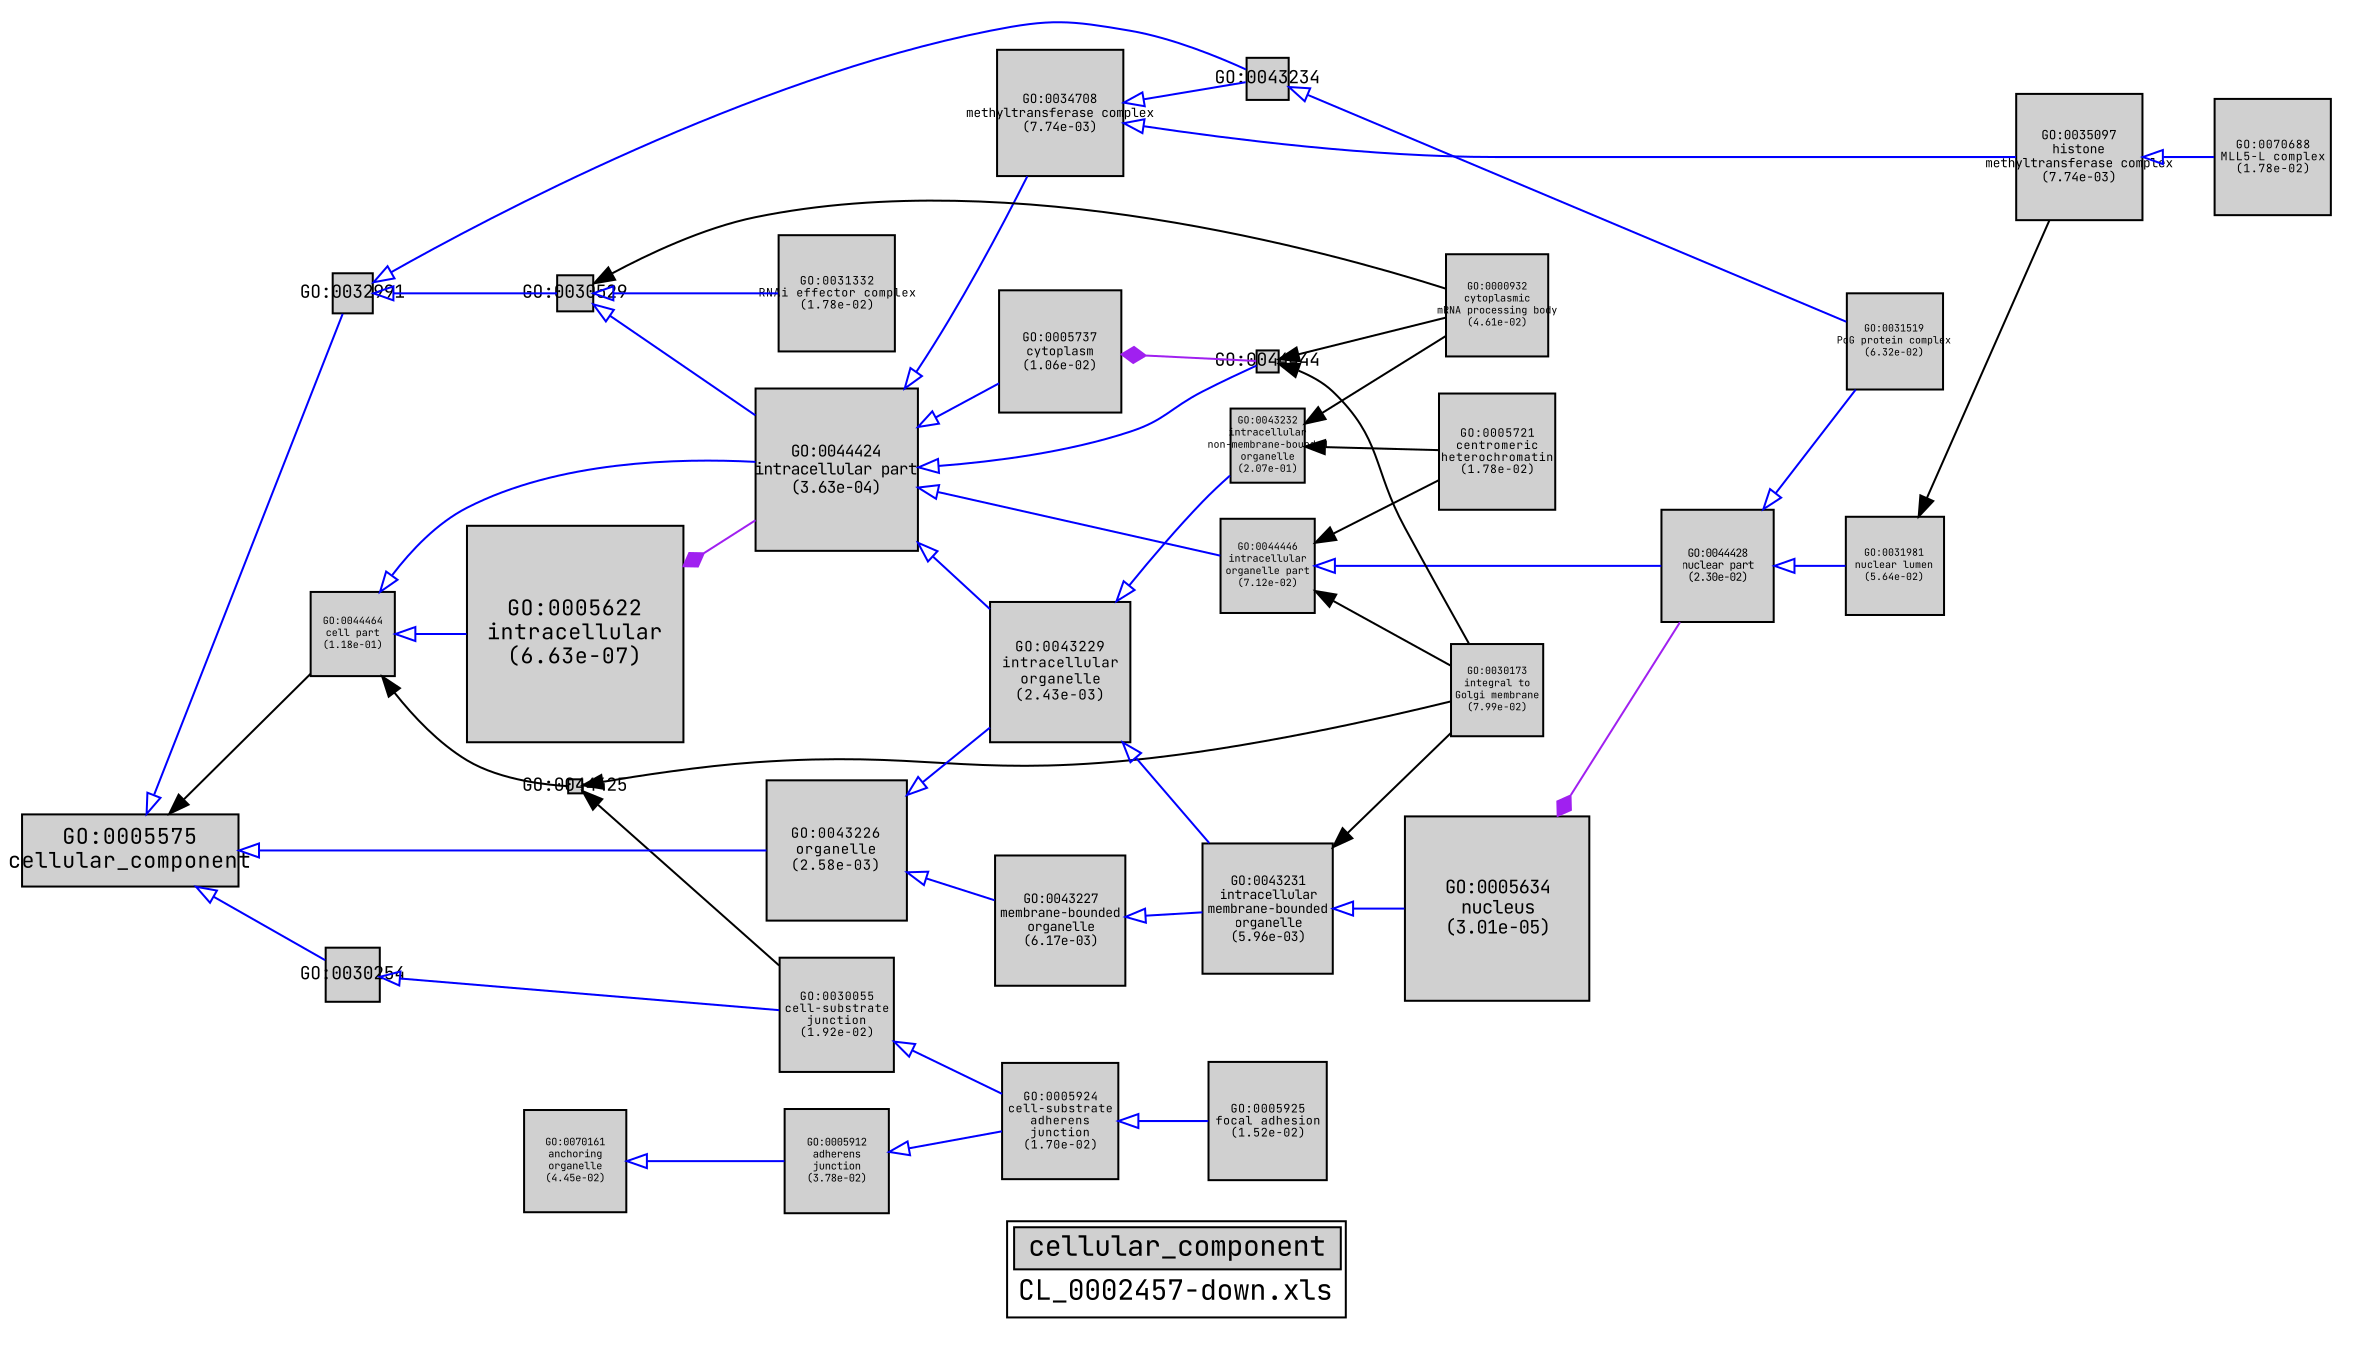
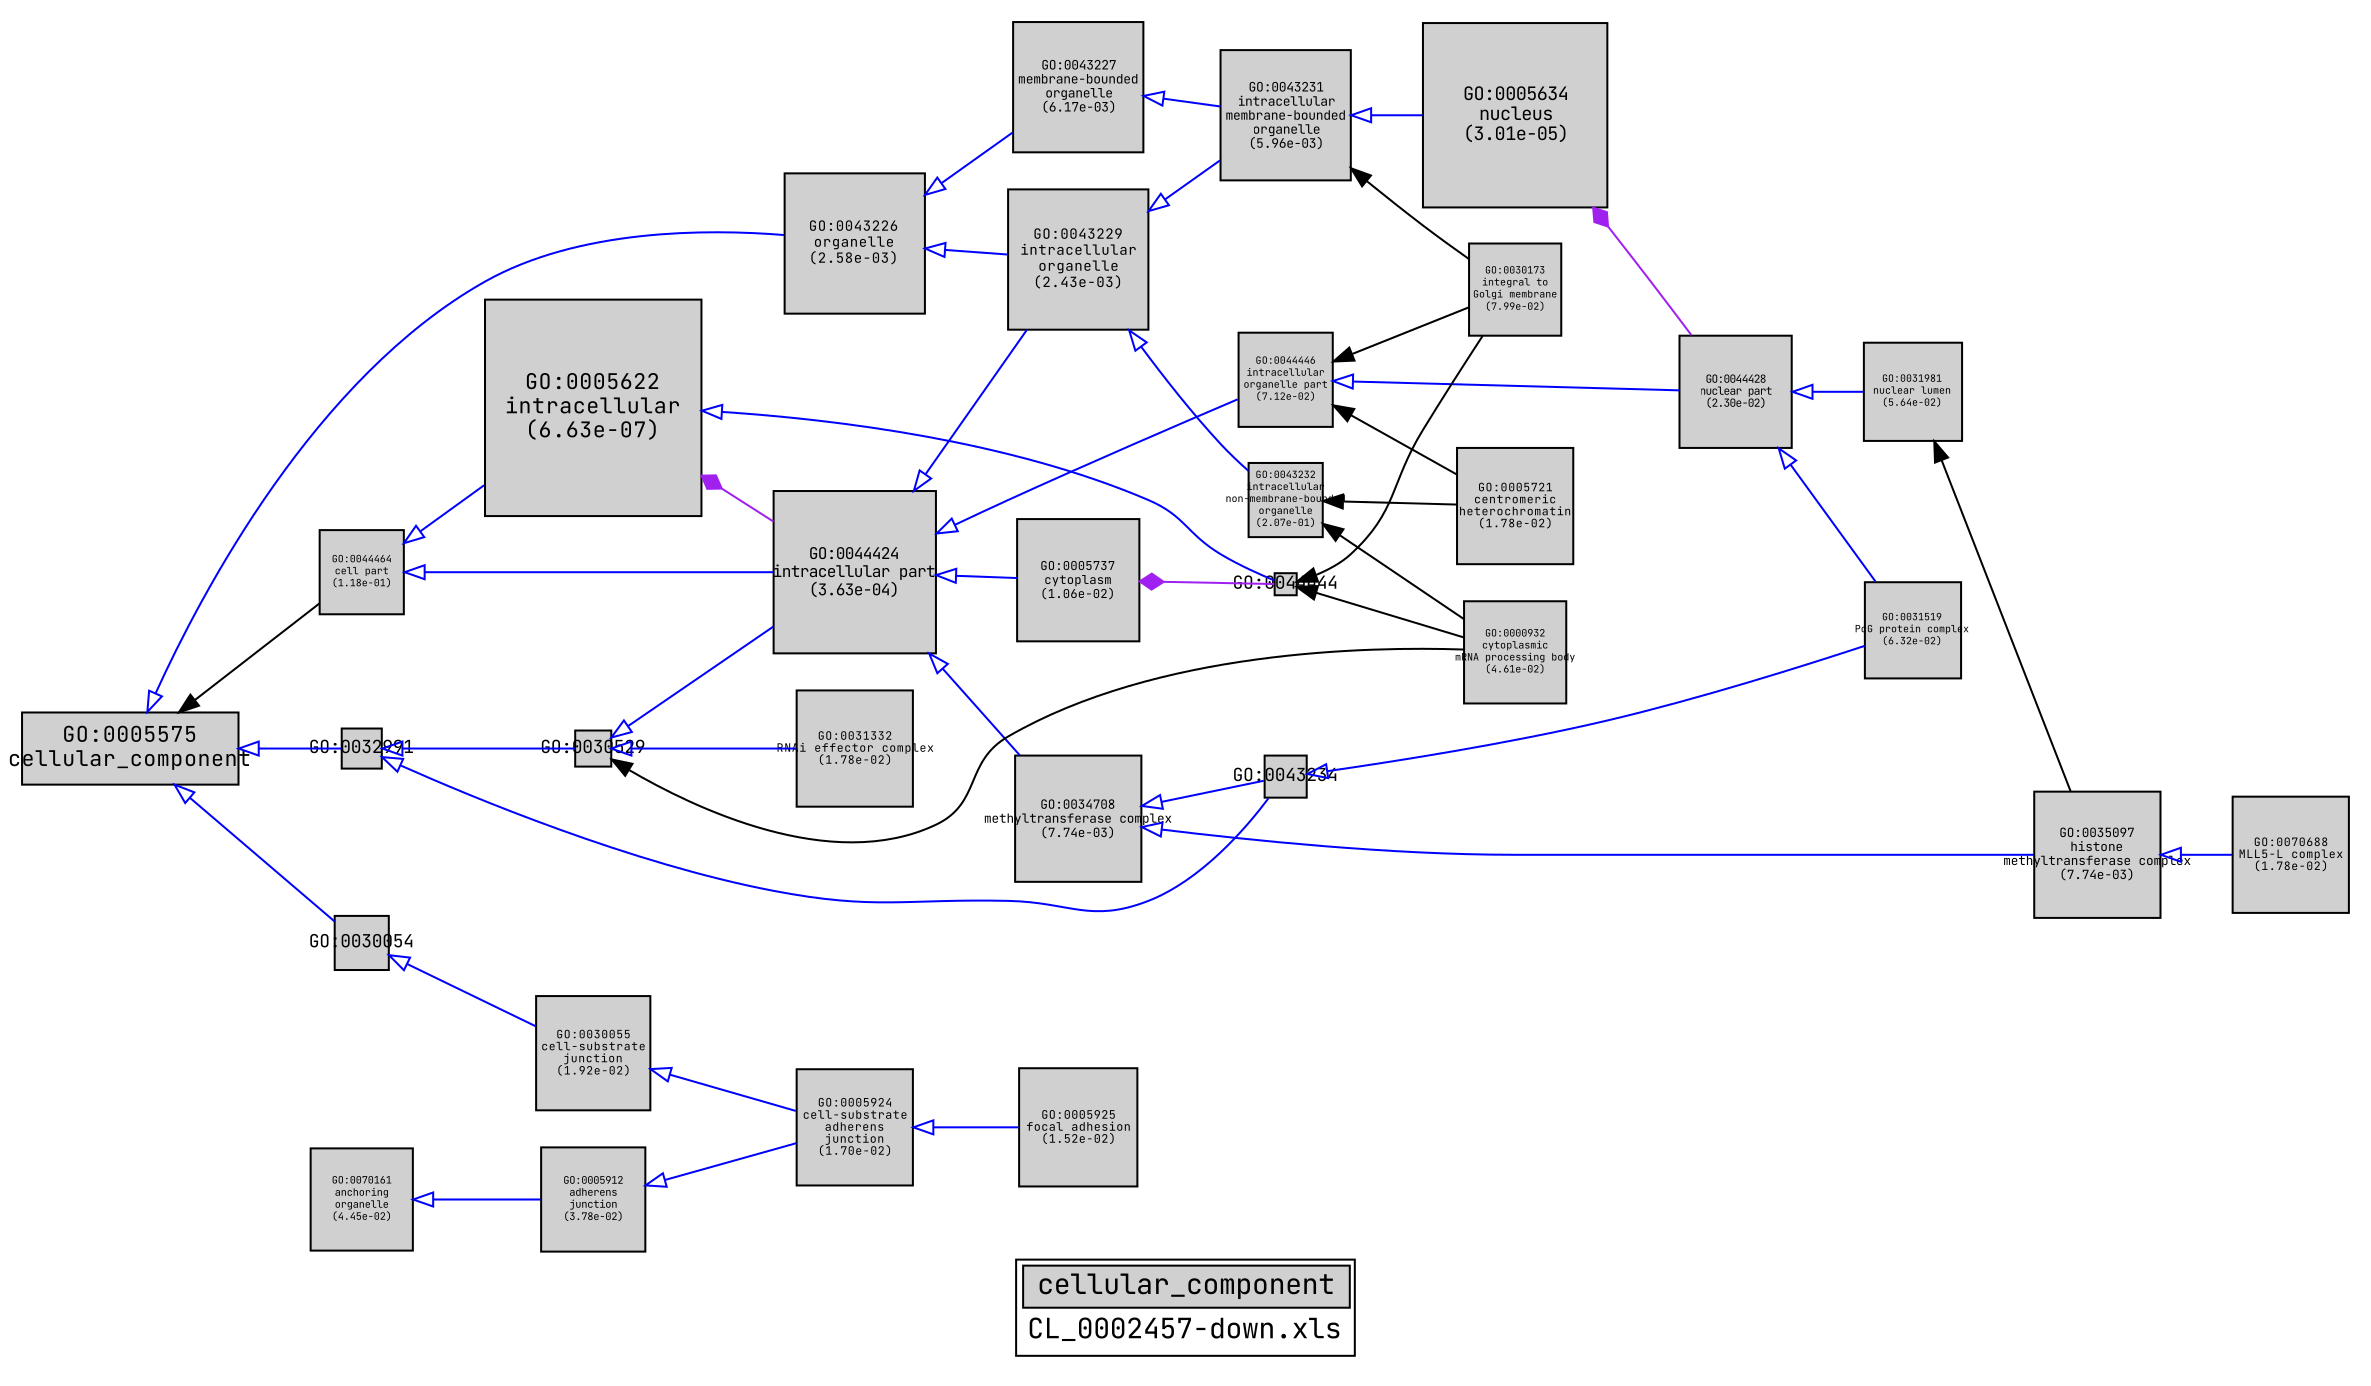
edge "GO:0044444" -> "GO:0044424": now "GO:0044444" -> "GO:0005622"
node "GO:0044425": removed
node "GO:0030254": label "GO:0030254" -> "GO:0030054"
